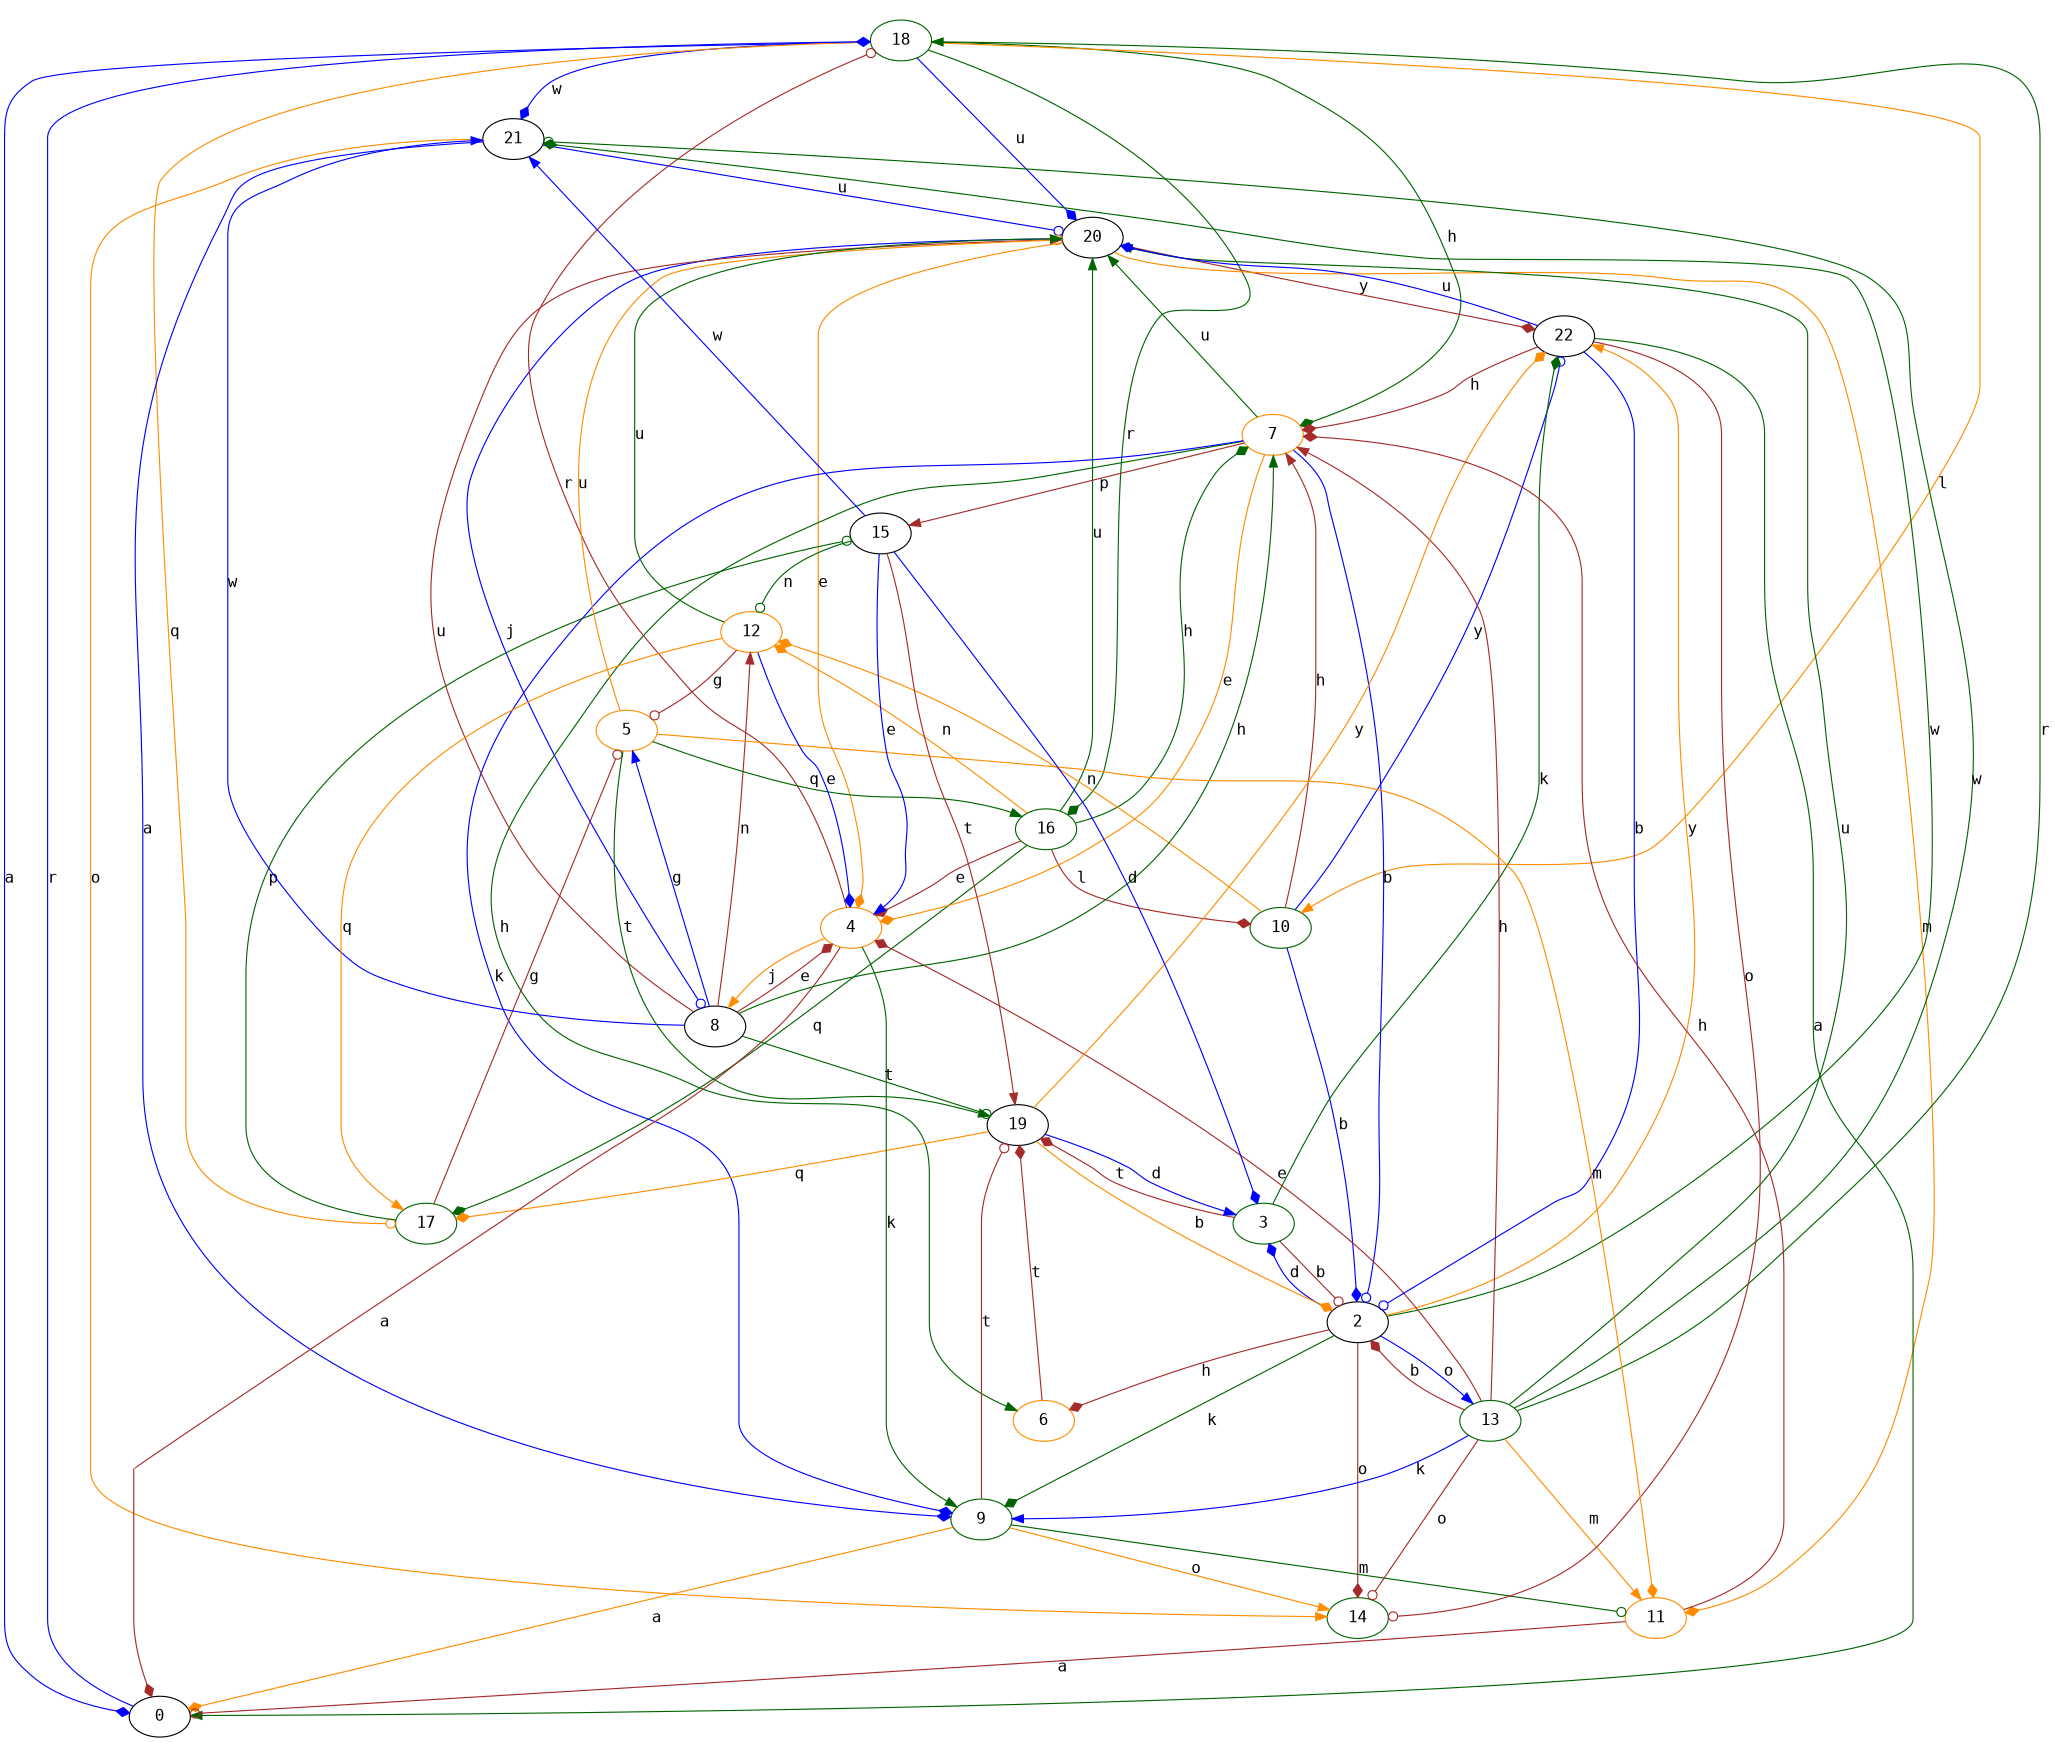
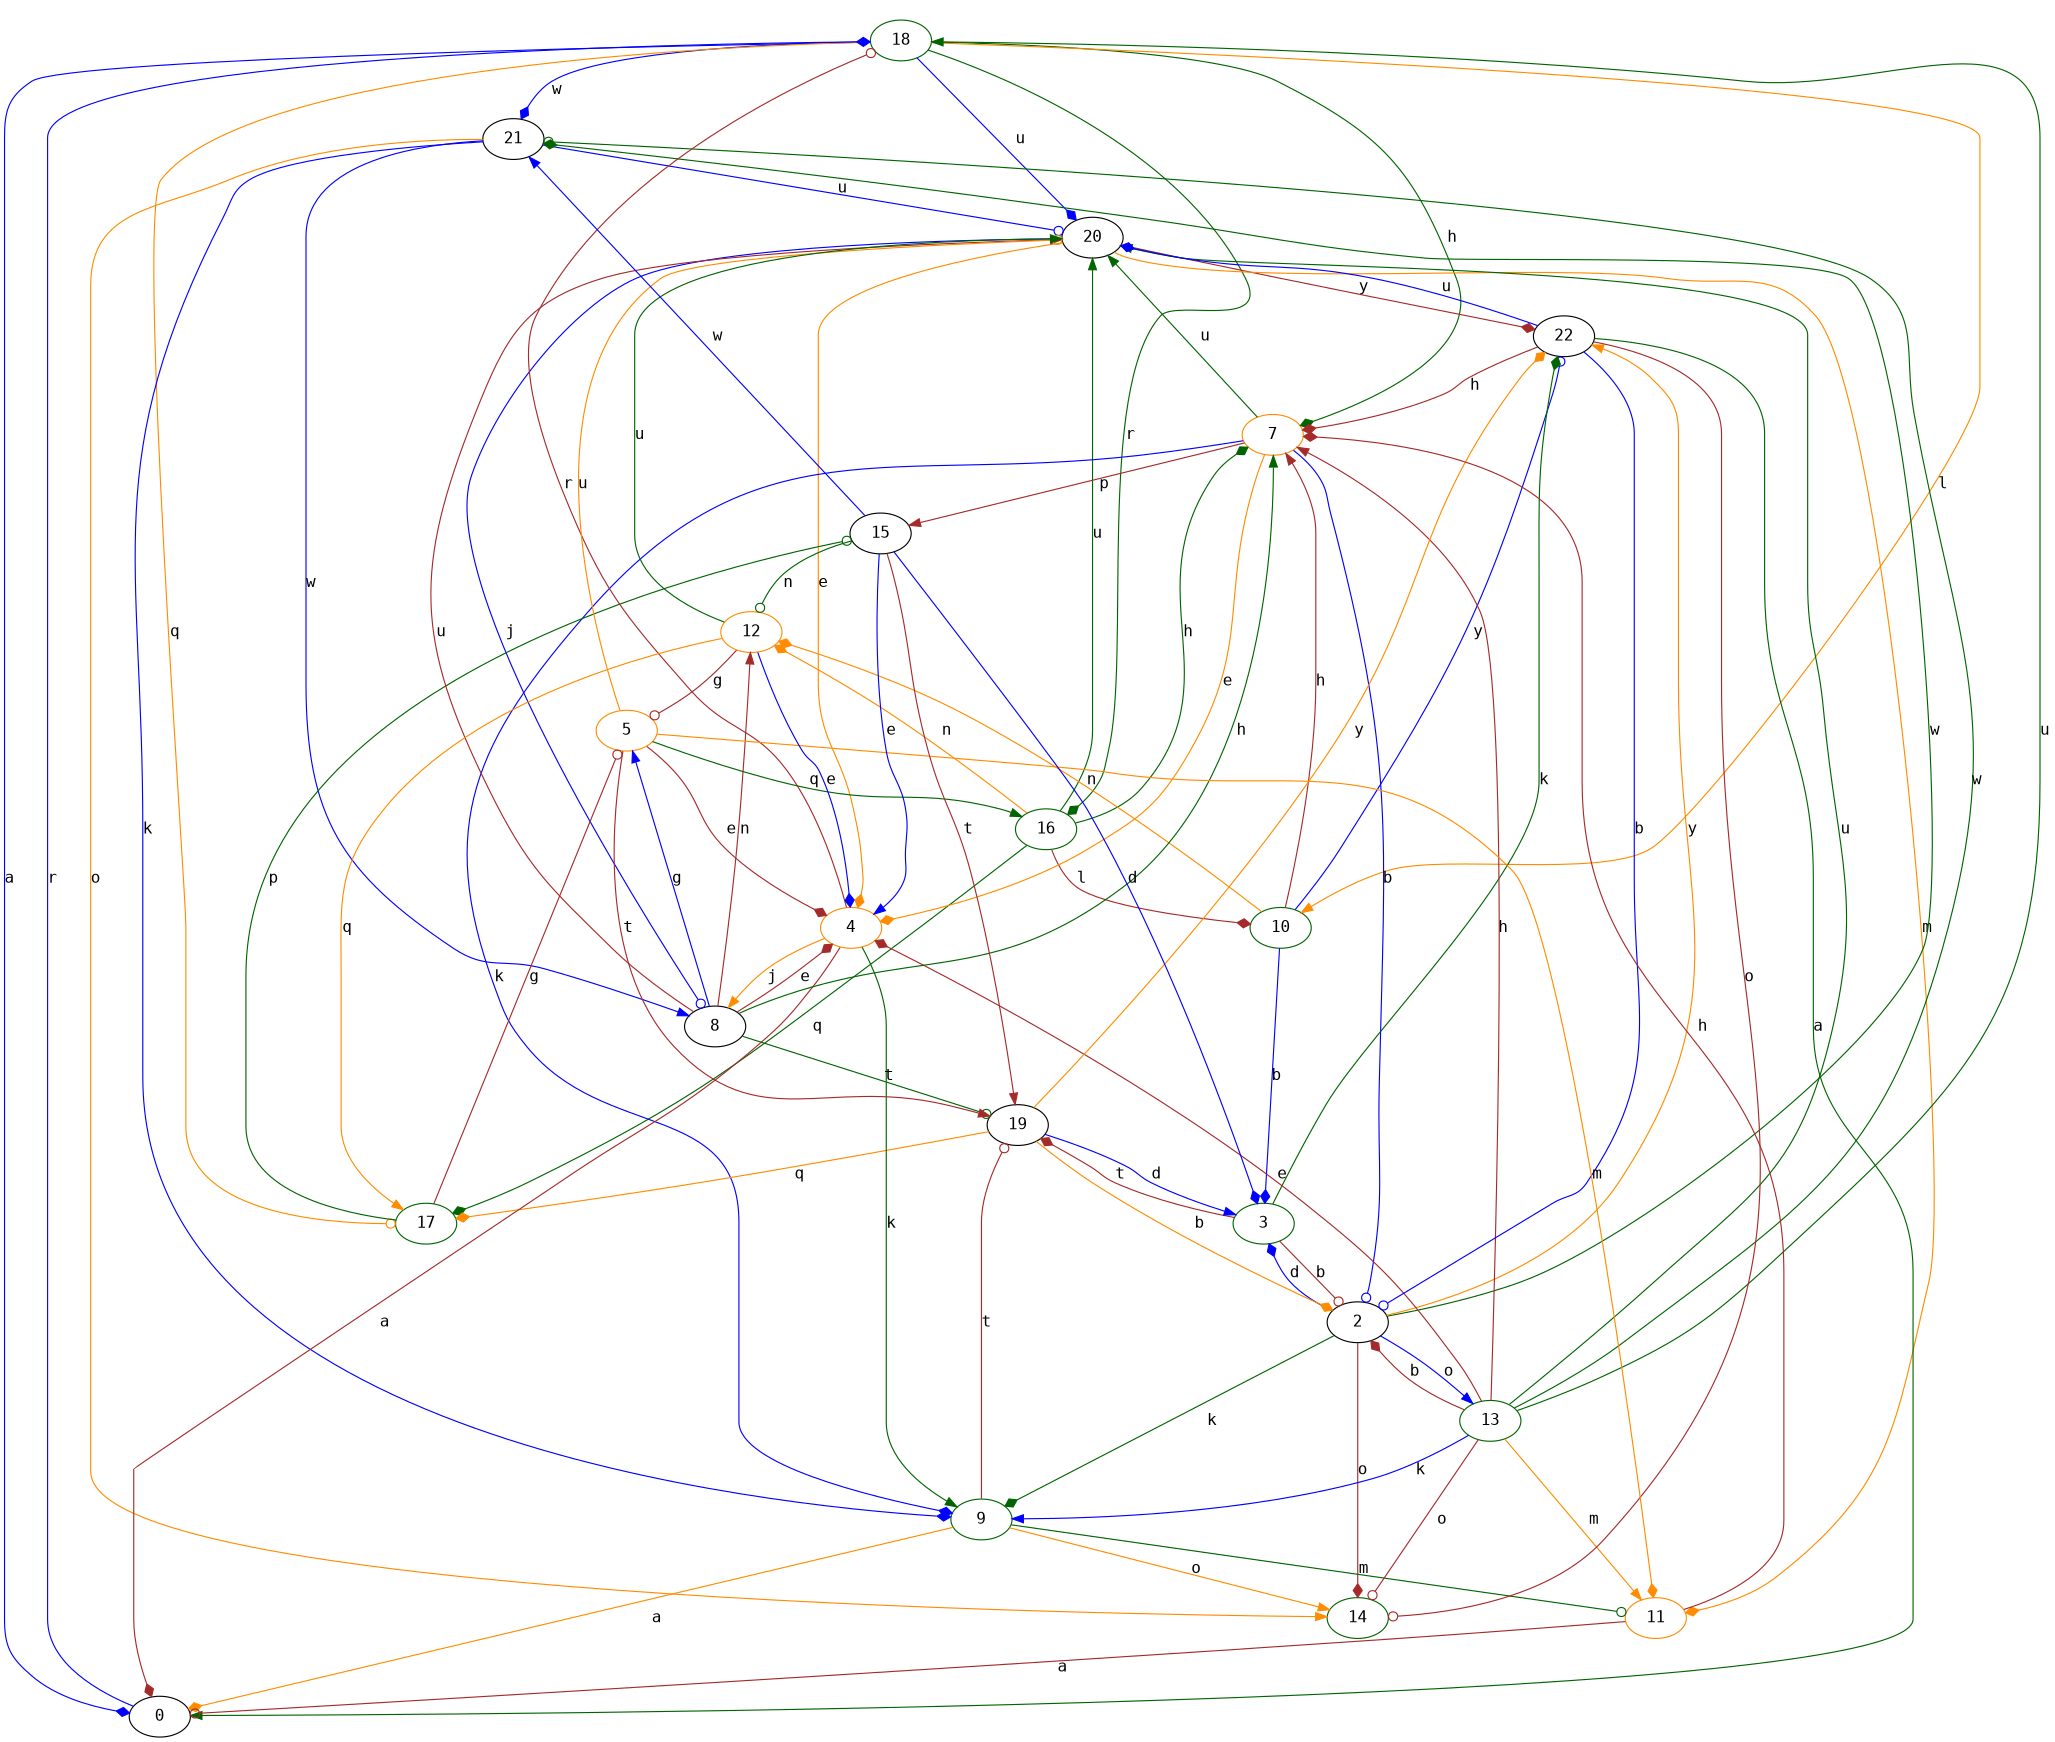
edge "8" -> "21": reversed
edge "13" -> "18": label "r" -> "u"
edge "21" -> "9": label "a" -> "k"
edge "16" -> "4": now "5" -> "4"
edge "5" -> "19": color darkgreen -> brown
edge "10" -> "2": now "10" -> "3"
node "6": removed
